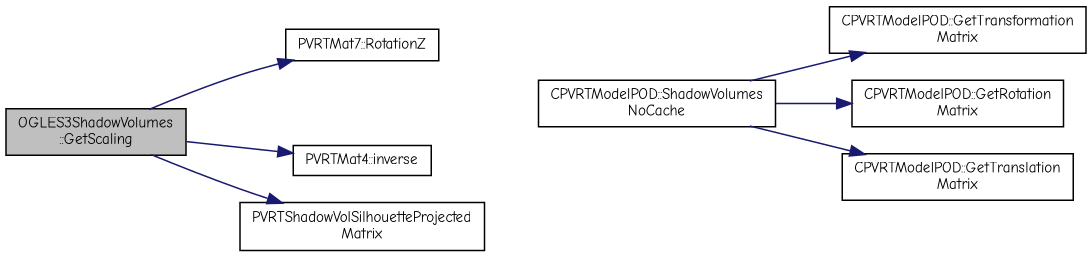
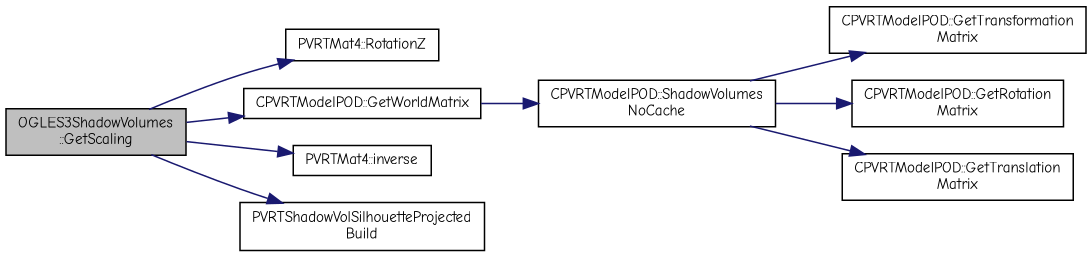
node "PVRTMat7::RotationZ": label "PVRTMat7::RotationZ" -> "PVRTMat4::RotationZ"
node "CPVRTModelPOD::GetWorldMatrix": added
node "PVRTShadowVolSilhouetteProjected Matrix": label "PVRTShadowVolSilhouetteProjected Matrix" -> "PVRTShadowVolSilhouetteProjected Build"
